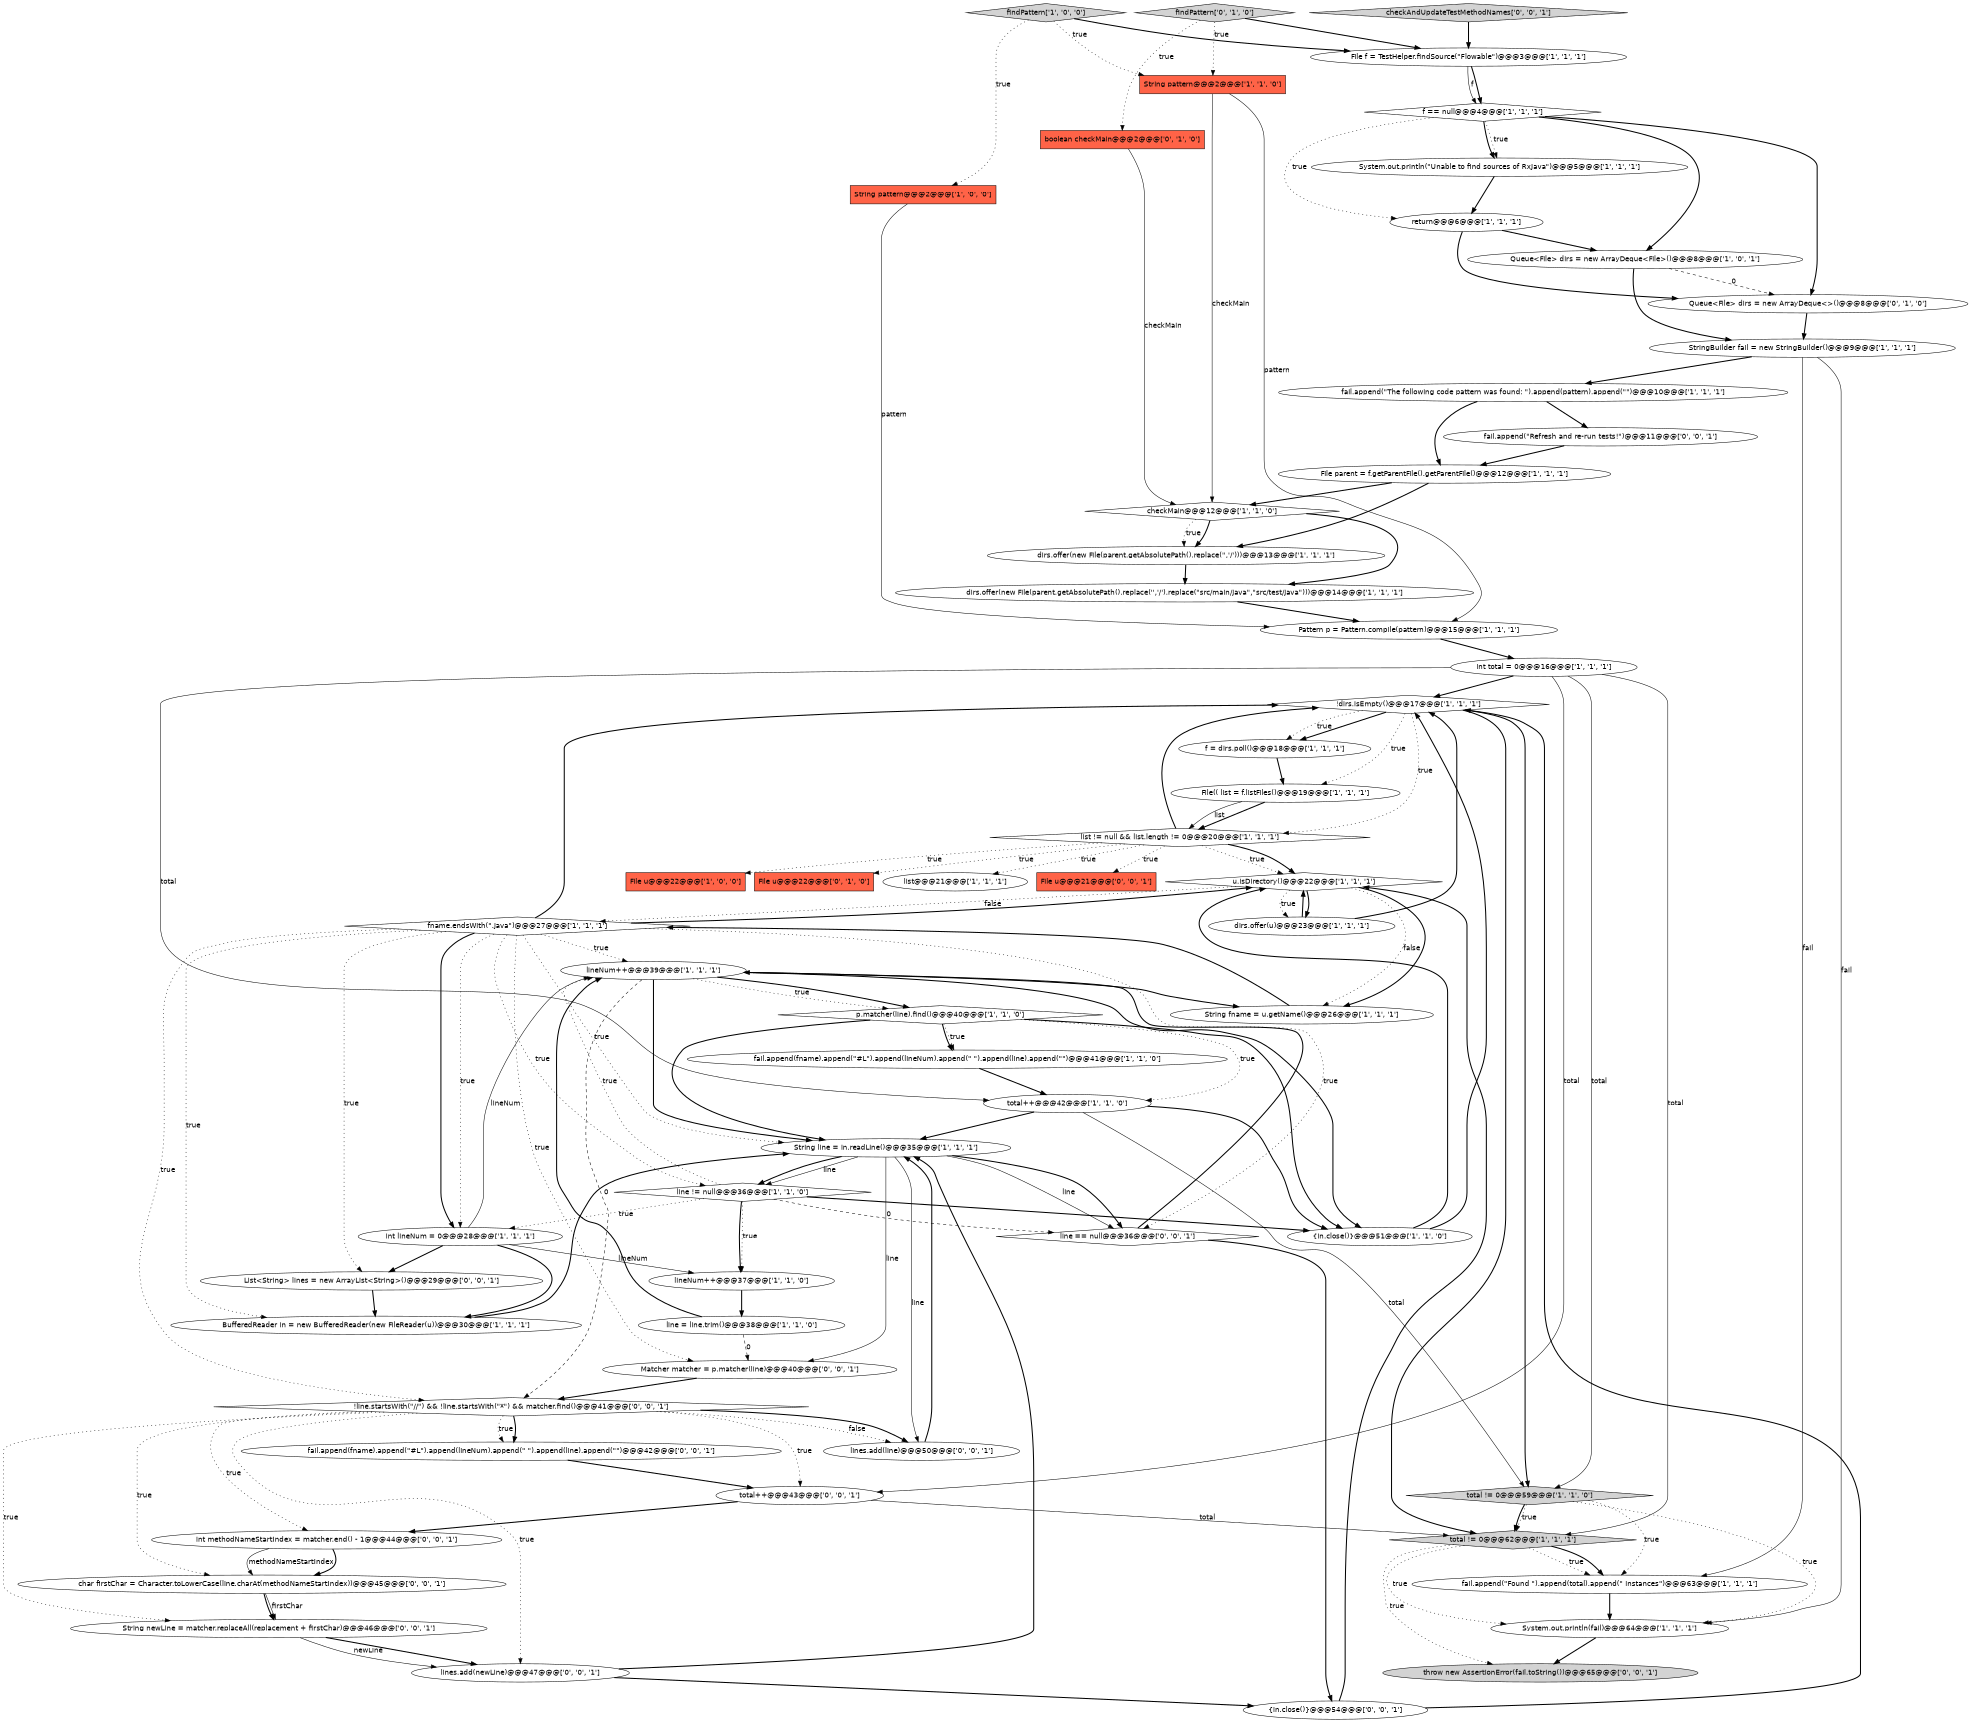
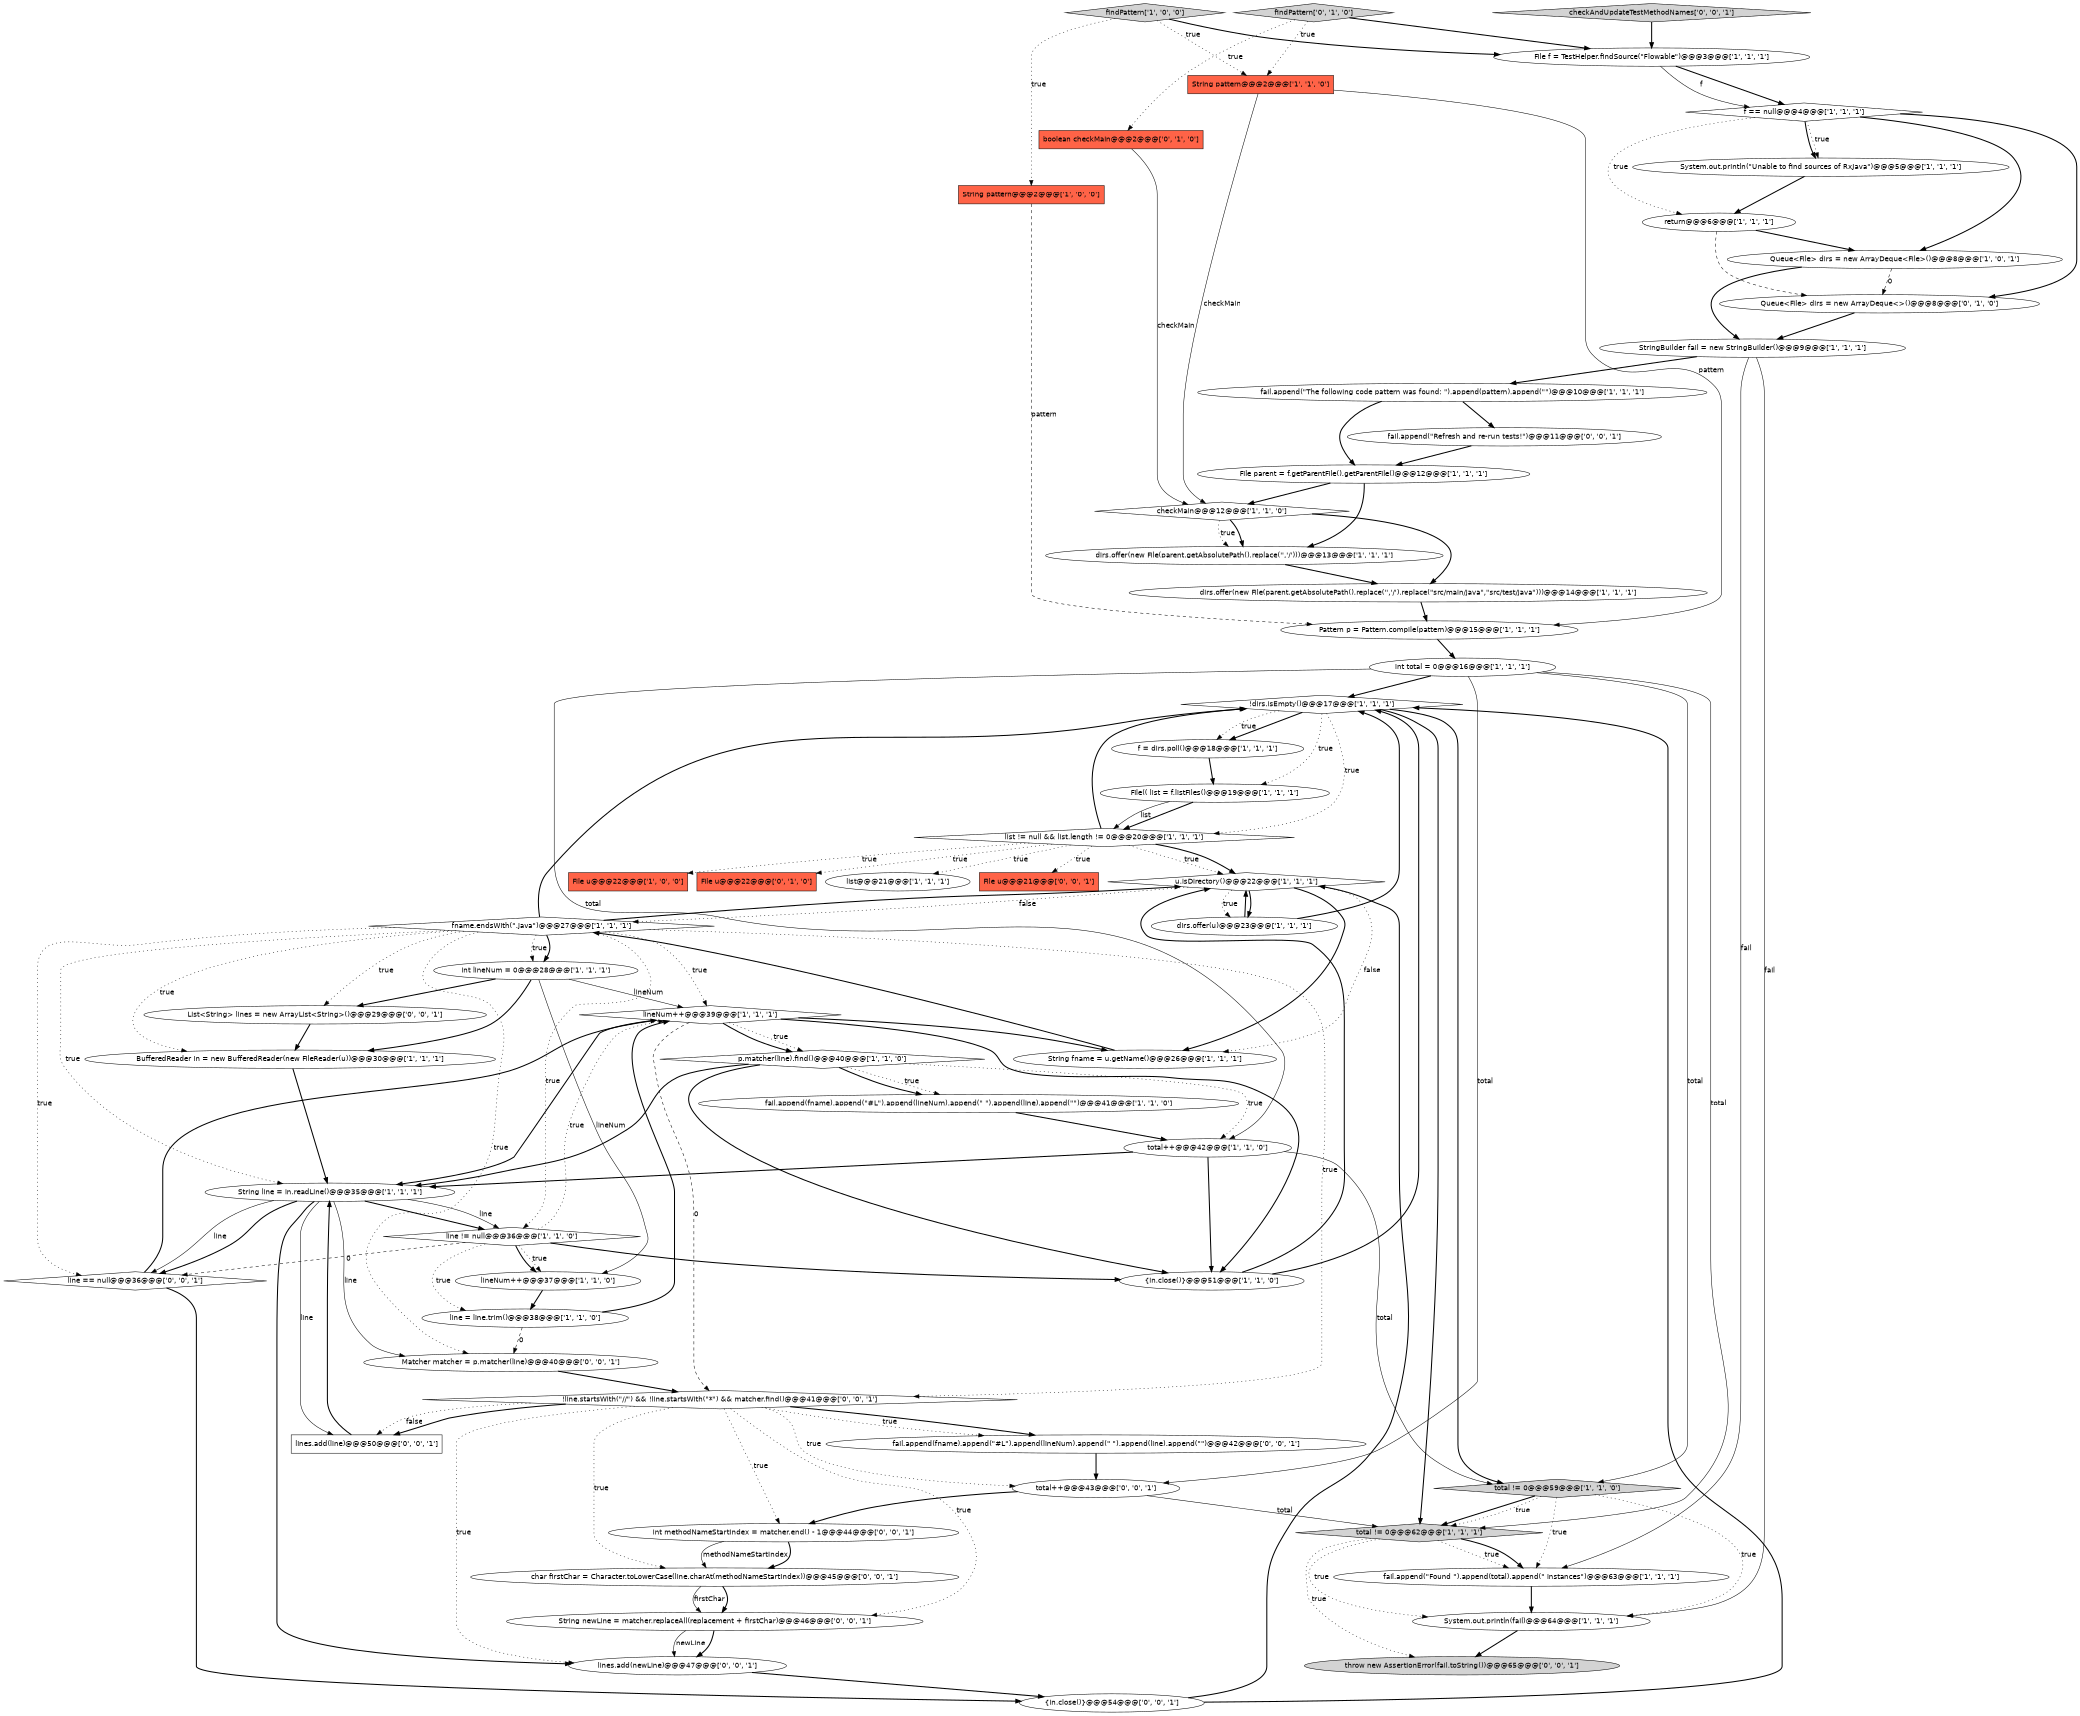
edge "return@@@6@@@['1', '1', '1']" -> "Queue<File> dirs = new ArrayDeque<>()@@@8@@@['0', '1', '0']": style bold -> dashed
edge "String pattern@@@2@@@['1', '0', '0']" -> "Pattern p = Pattern.compile(pattern)@@@15@@@['1', '1', '1']": style solid -> dashed
node "lineNum++@@@39@@@['1', '1', '1']": shape ellipse -> diamond
edge "line != null@@@36@@@['1', '1', '0']" -> "int lineNum = 0@@@28@@@['1', '1', '1']": now "line != null@@@36@@@['1', '1', '0']" -> "line = line.trim()@@@38@@@['1', '1', '0']"
node "lines.add(line)@@@50@@@['0', '0', '1']": shape ellipse -> box
edge "lines.add(newLine)@@@47@@@['0', '0', '1']" -> "String line = in.readLine()@@@35@@@['1', '1', '1']": reversed
